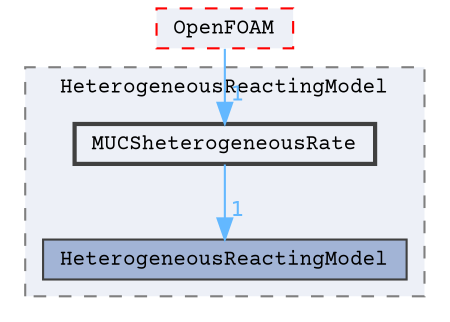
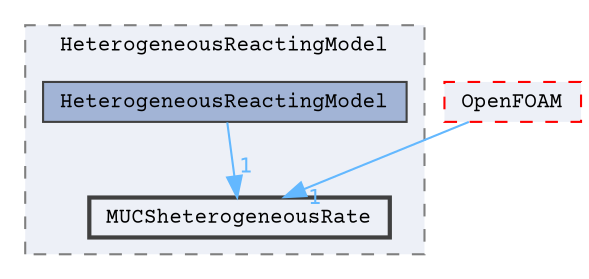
edge "MUCSheterogeneousRate" -> "HeterogeneousReactingModel": reversed
